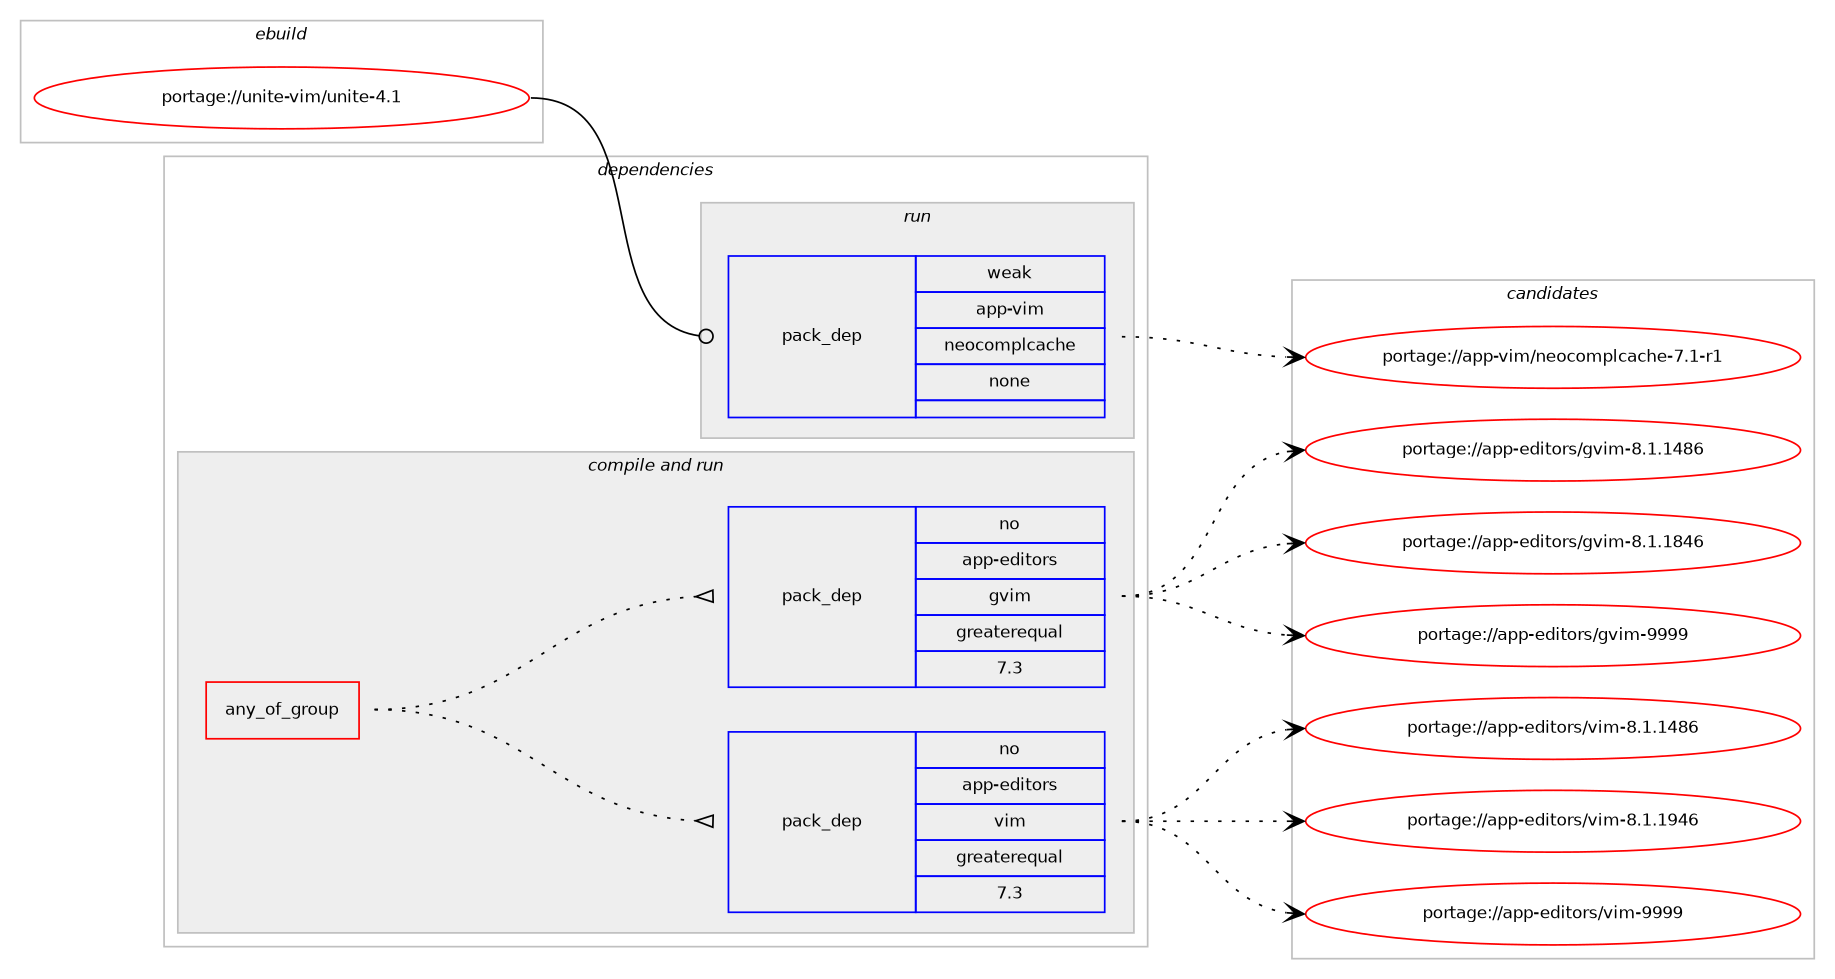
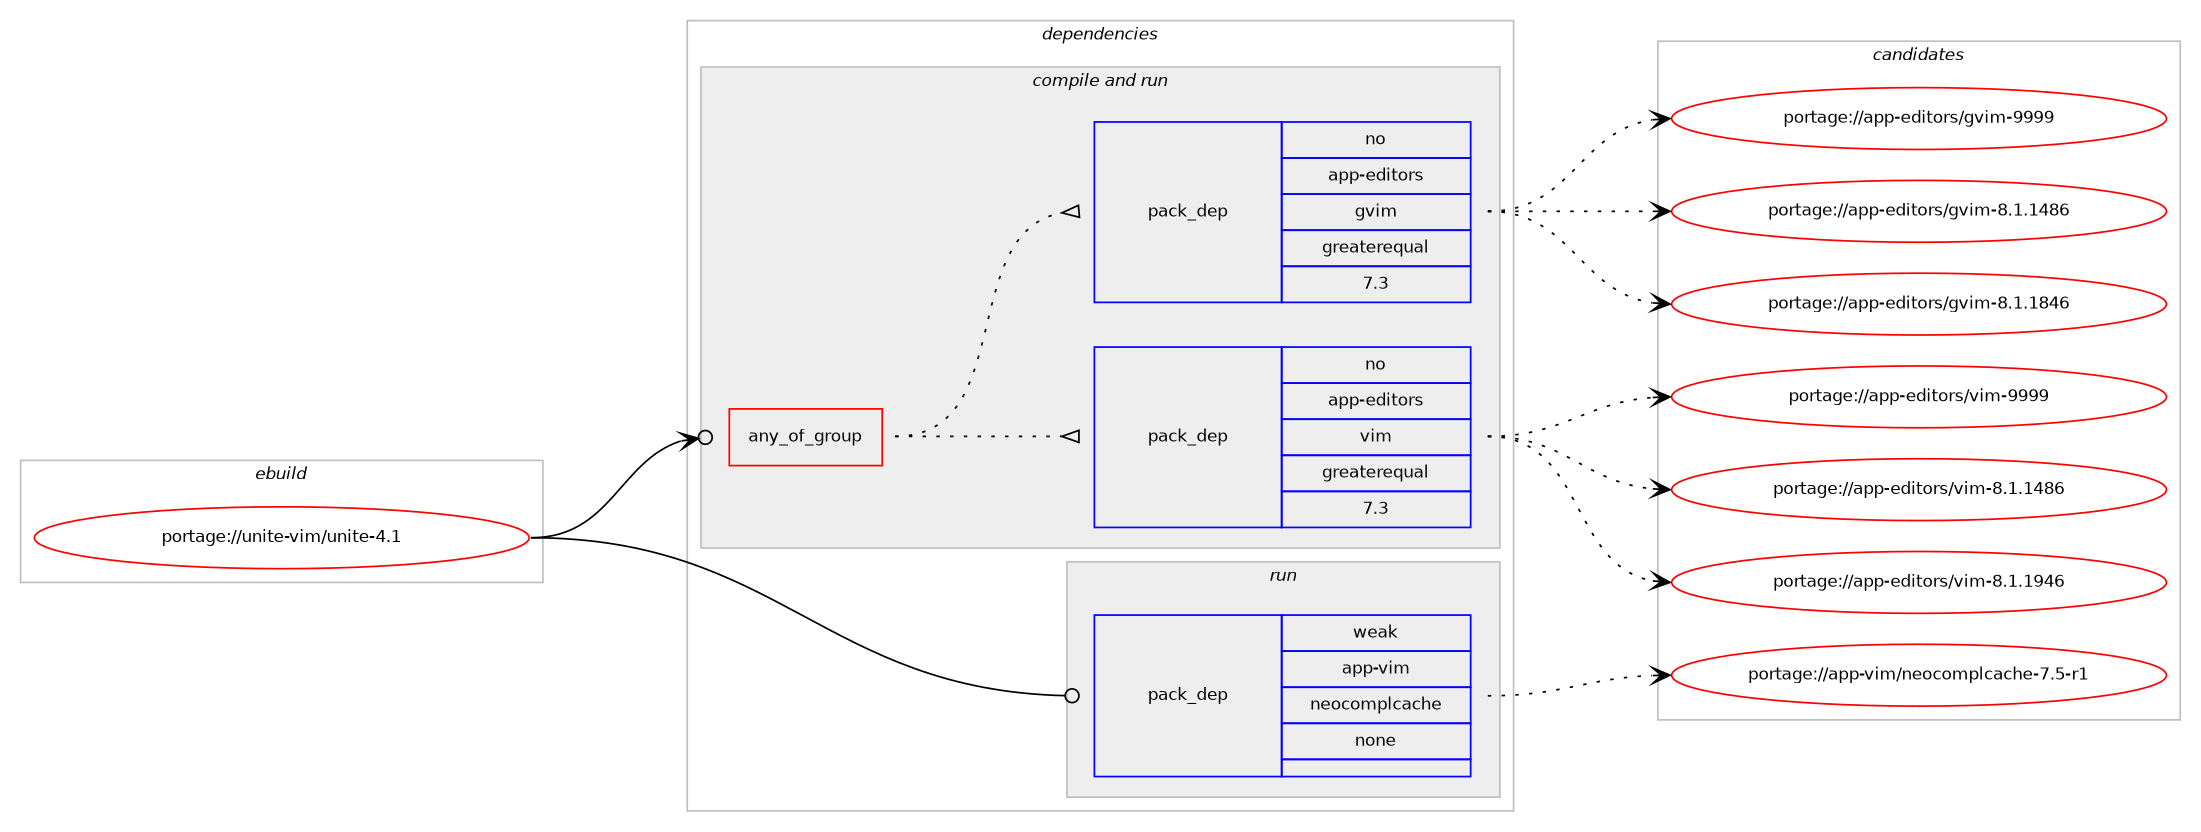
node "portage://app-vim/neocomplcache-7.1-r1": label "portage://app-vim/neocomplcache-7.1-r1" -> "portage://app-vim/neocomplcache-7.5-r1"
edge "portage://unite-vim/unite-4.1" -> "any_of_group": added
